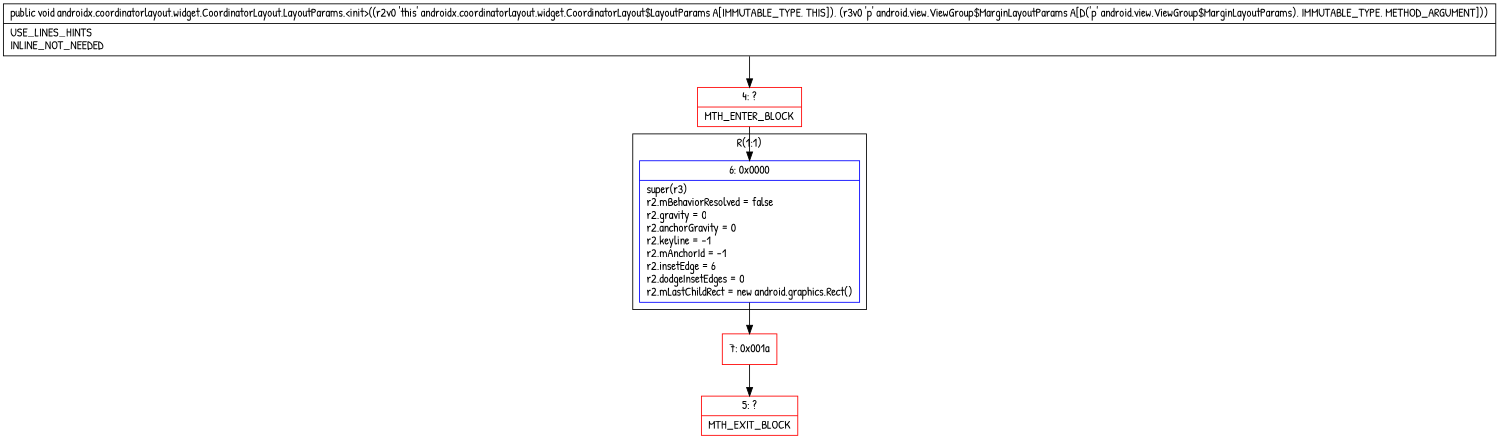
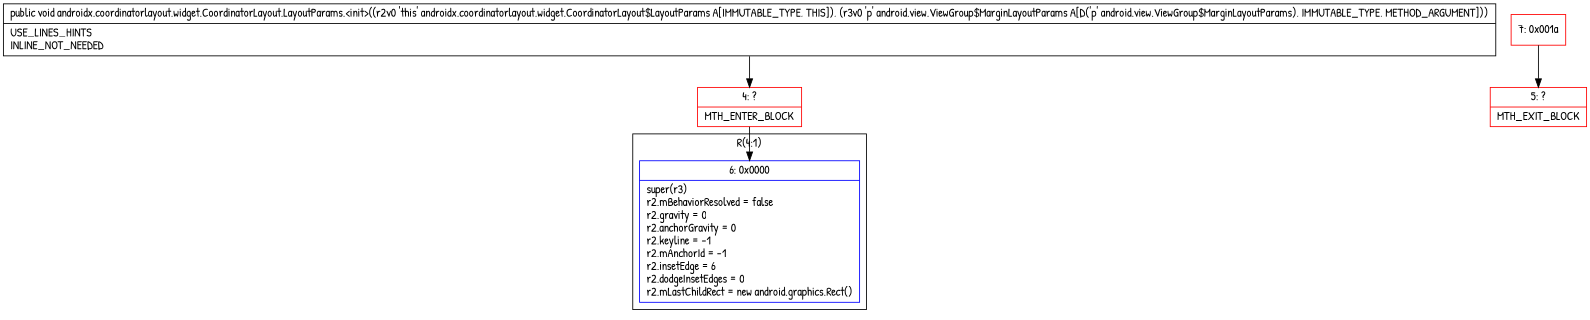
cluster "R(1:1)": label "R(1:1)" -> "R(4:1)"
edge "6: 0x0000" -> "7: 0x001a": removed
